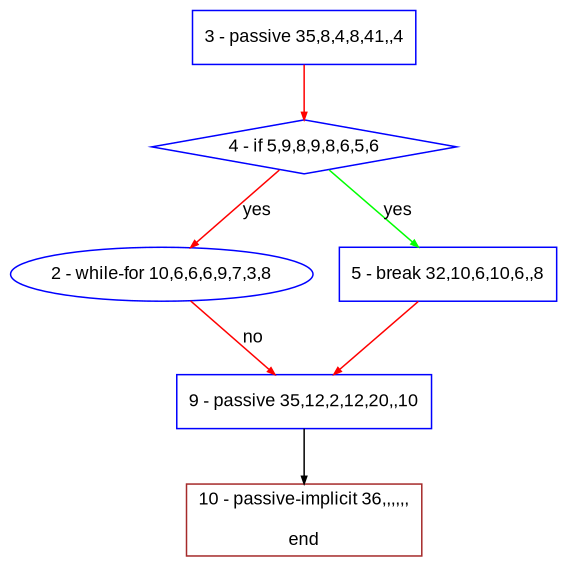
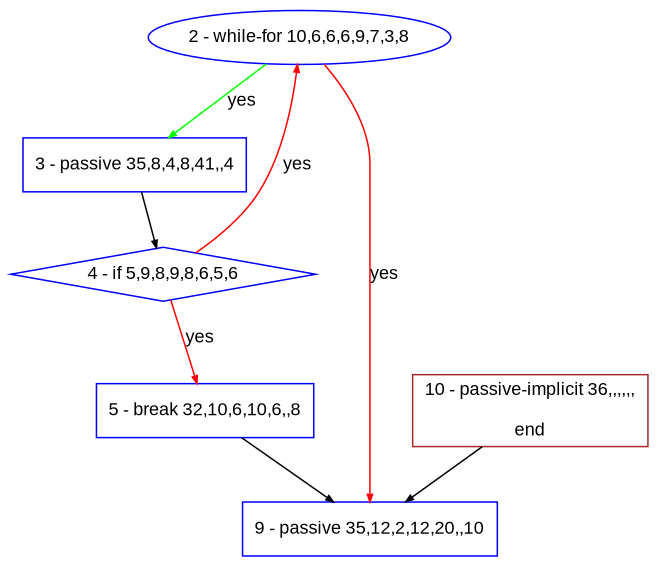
edge "3 - passive 35,8,4,8,41,,4" -> "4 - if 5,9,8,9,8,6,5,6": color #ff0000 -> #000000
edge "2 - while-for 10,6,6,6,9,7,3,8" -> "3 - passive 35,8,4,8,41,,4": added, label "yes"
edge "4 - if 5,9,8,9,8,6,5,6" -> "5 - break 32,10,6,10,6,,8": color #00ff00 -> #ff0000
edge "5 - break 32,10,6,10,6,,8" -> "9 - passive 35,12,2,12,20,,10": color #ff0000 -> #000000
edge "2 - while-for 10,6,6,6,9,7,3,8" -> "9 - passive 35,12,2,12,20,,10": label "no" -> "yes"
edge "9 - passive 35,12,2,12,20,,10" -> "10 - passive-implicit 36,,,,,, end": reversed
